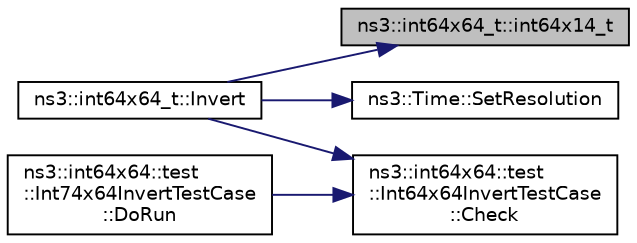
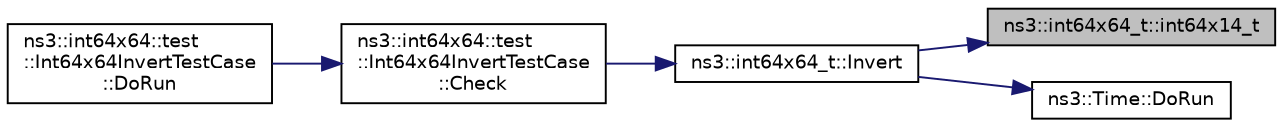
node "ns3::Time::SetResolution": label "ns3::Time::SetResolution" -> "ns3::Time::DoRun"
edge "ns3::int64x64_t::Invert" -> "ns3::int64x64::test ::Int64x64InvertTestCase ::Check": reversed
node "ns3::int64x64::test ::Int74x64InvertTestCase ::DoRun": label "ns3::int64x64::test ::Int74x64InvertTestCase ::DoRun" -> "ns3::int64x64::test ::Int64x64InvertTestCase ::DoRun"
